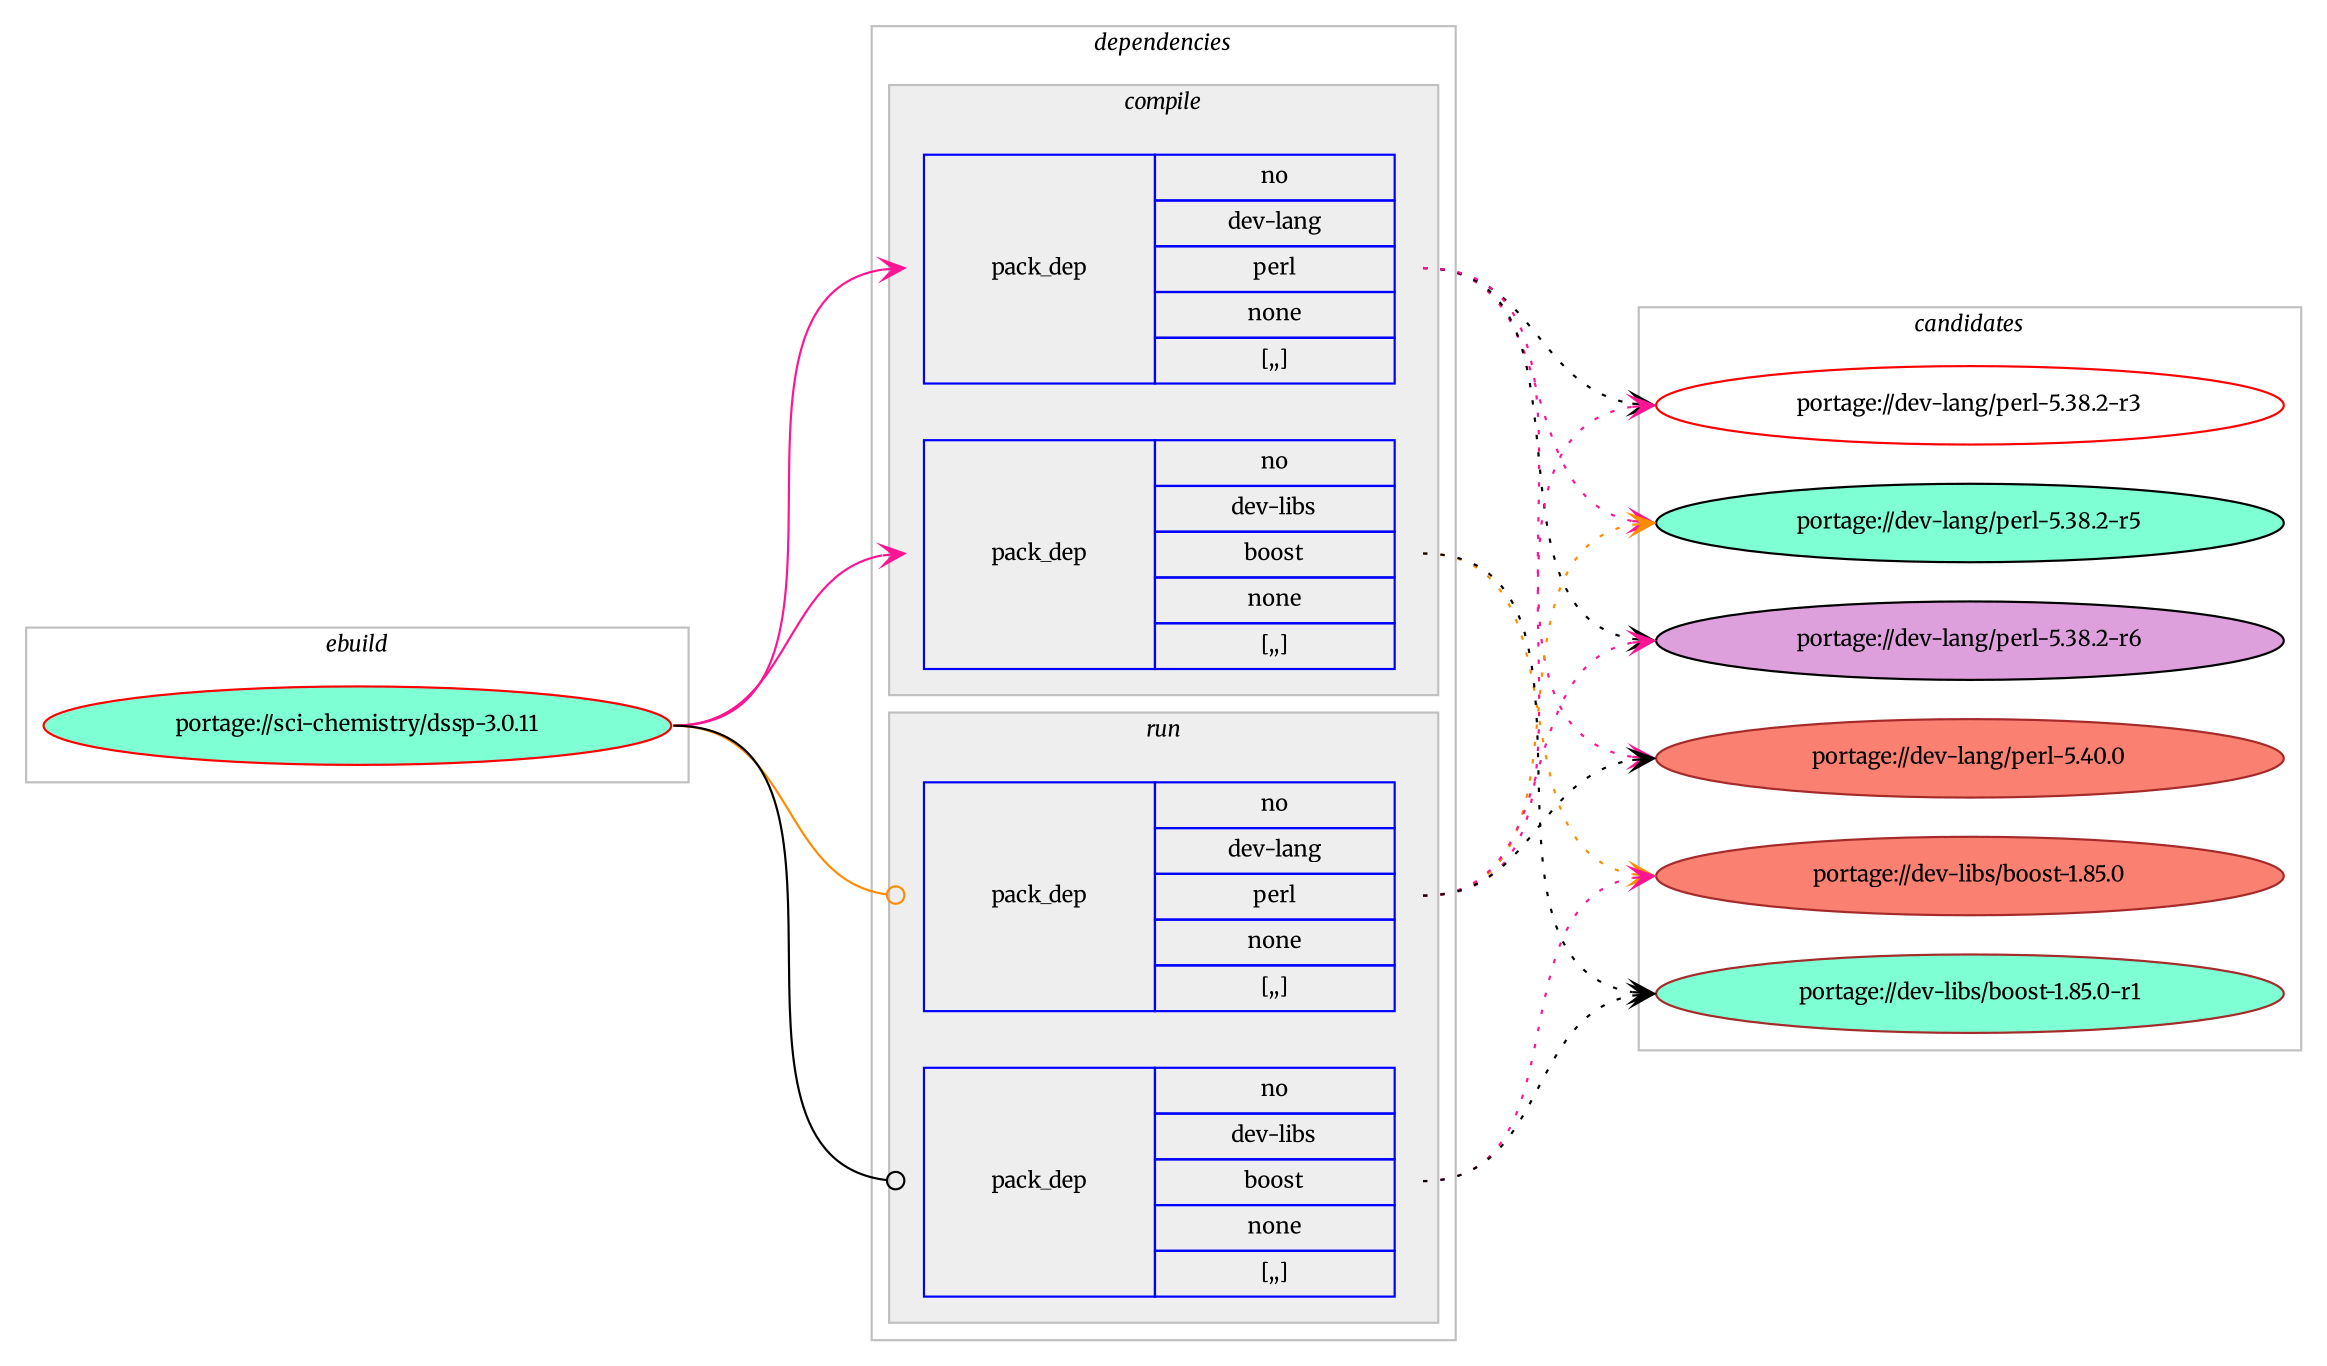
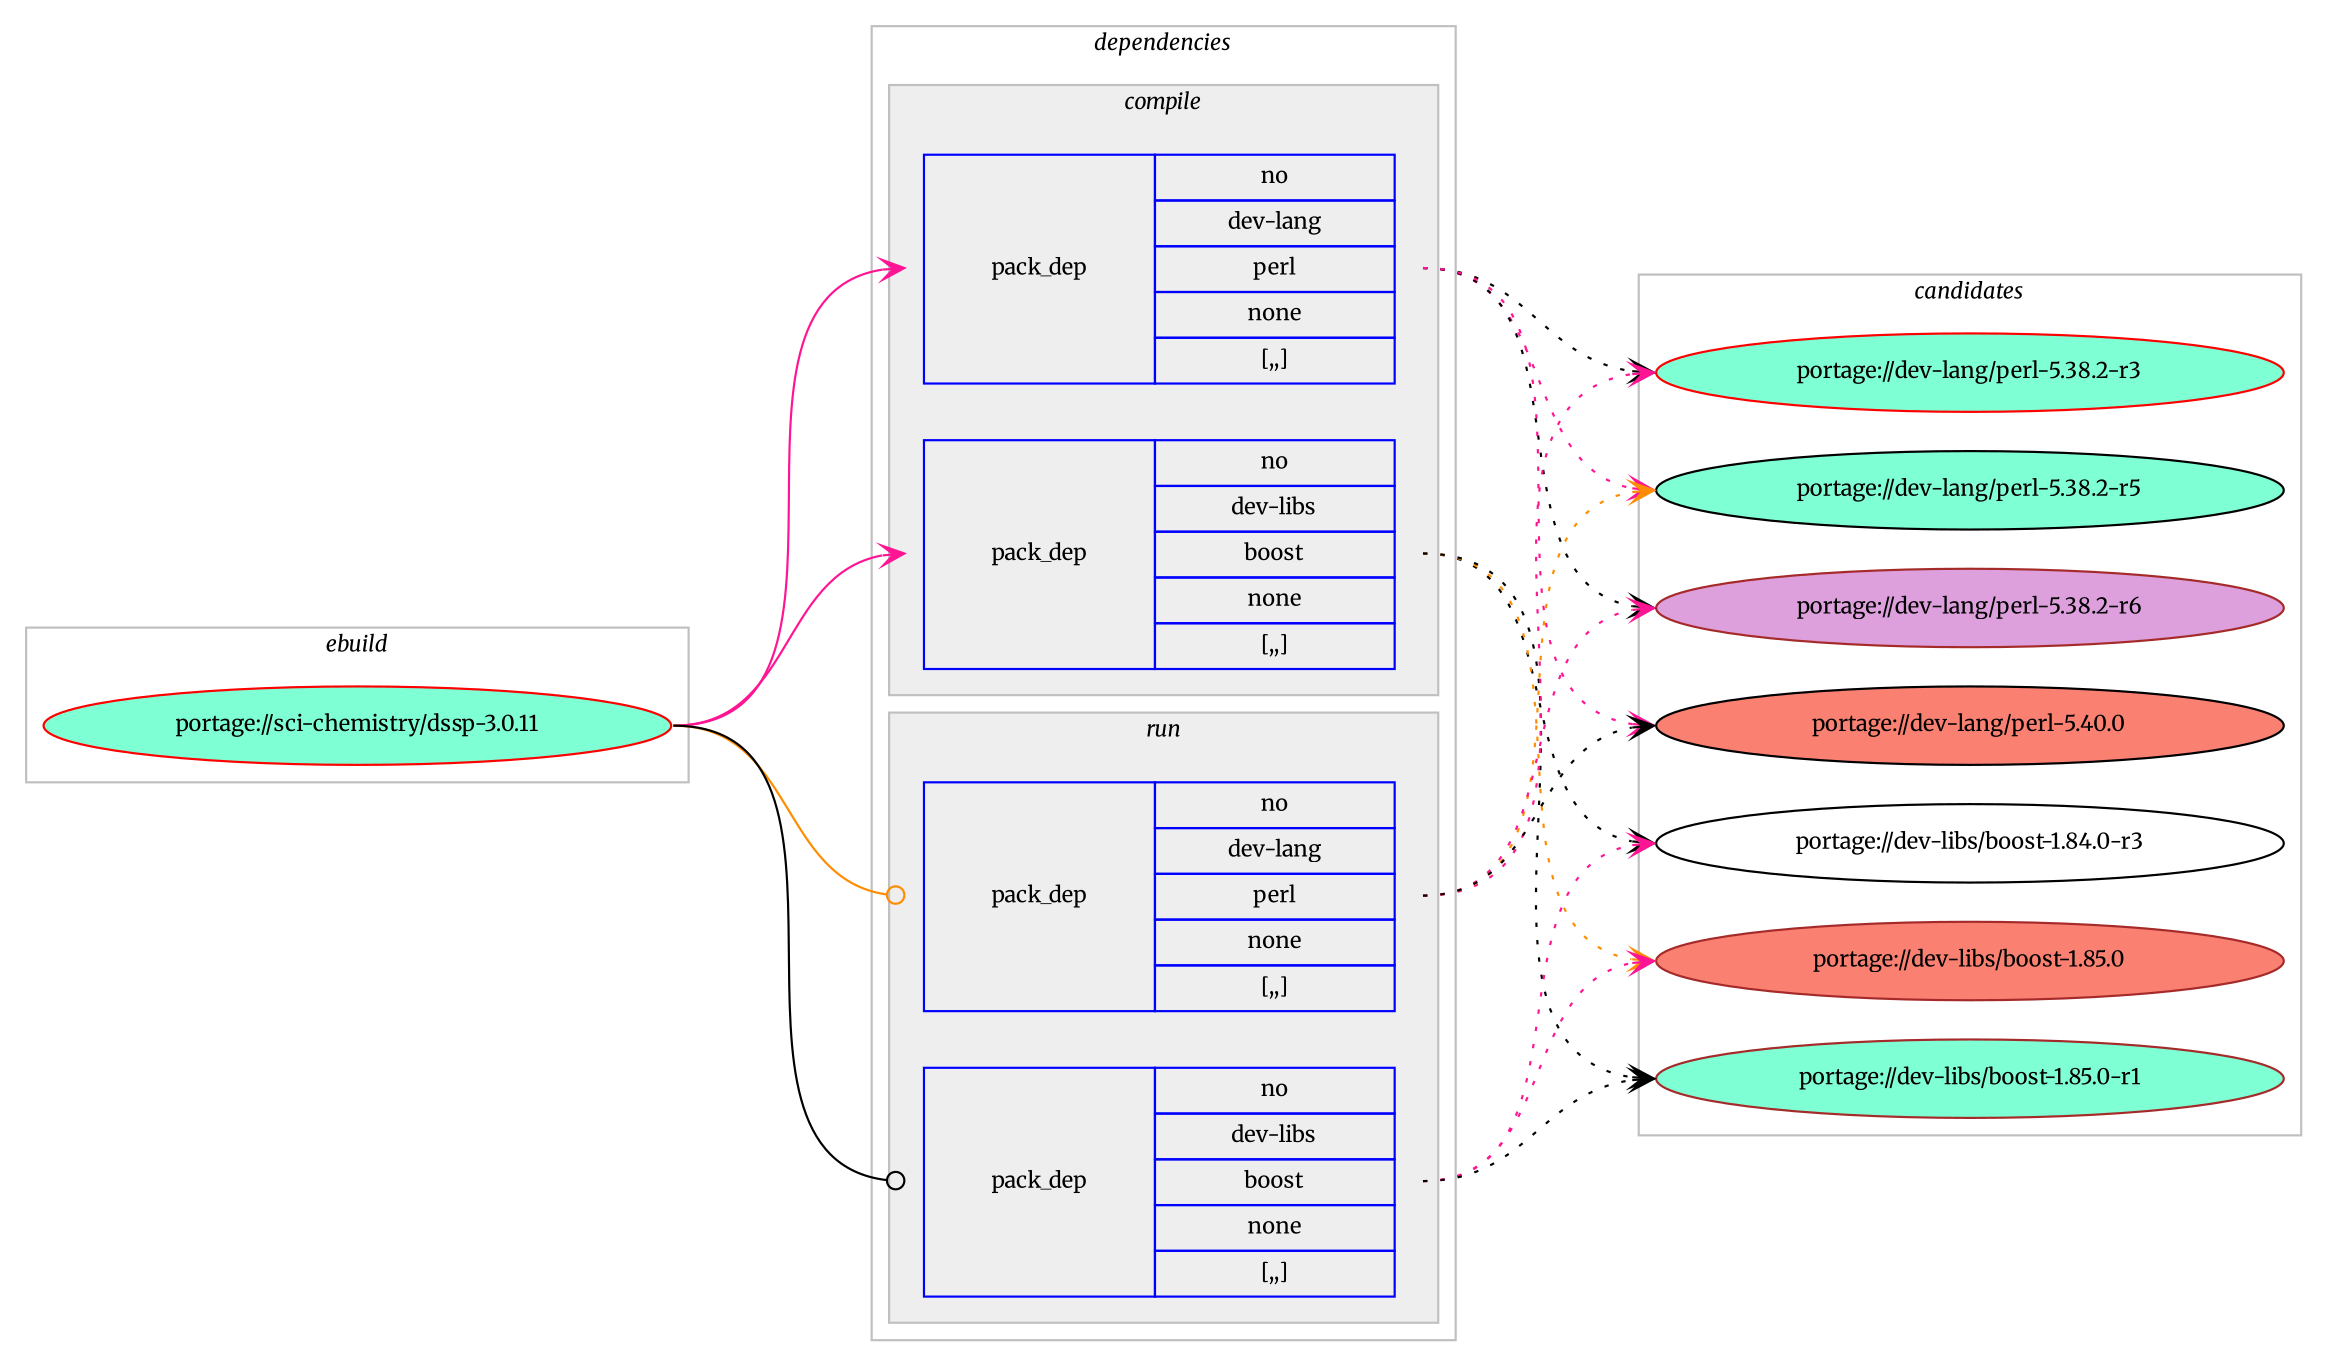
node "portage://dev-lang/perl-5.38.2-r3": fillcolor white -> aquamarine
node "portage://dev-lang/perl-5.38.2-r6": color black -> brown
node "portage://dev-lang/perl-5.40.0": color brown -> black
node "portage://dev-libs/boost-1.84.0-r3": added
